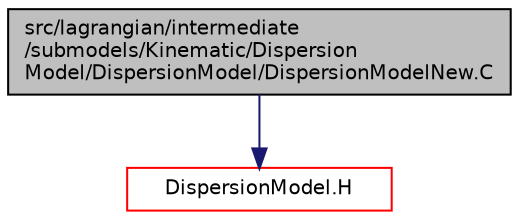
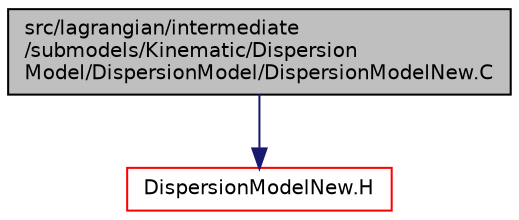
node "DispersionModel.H": label "DispersionModel.H" -> "DispersionModelNew.H"
